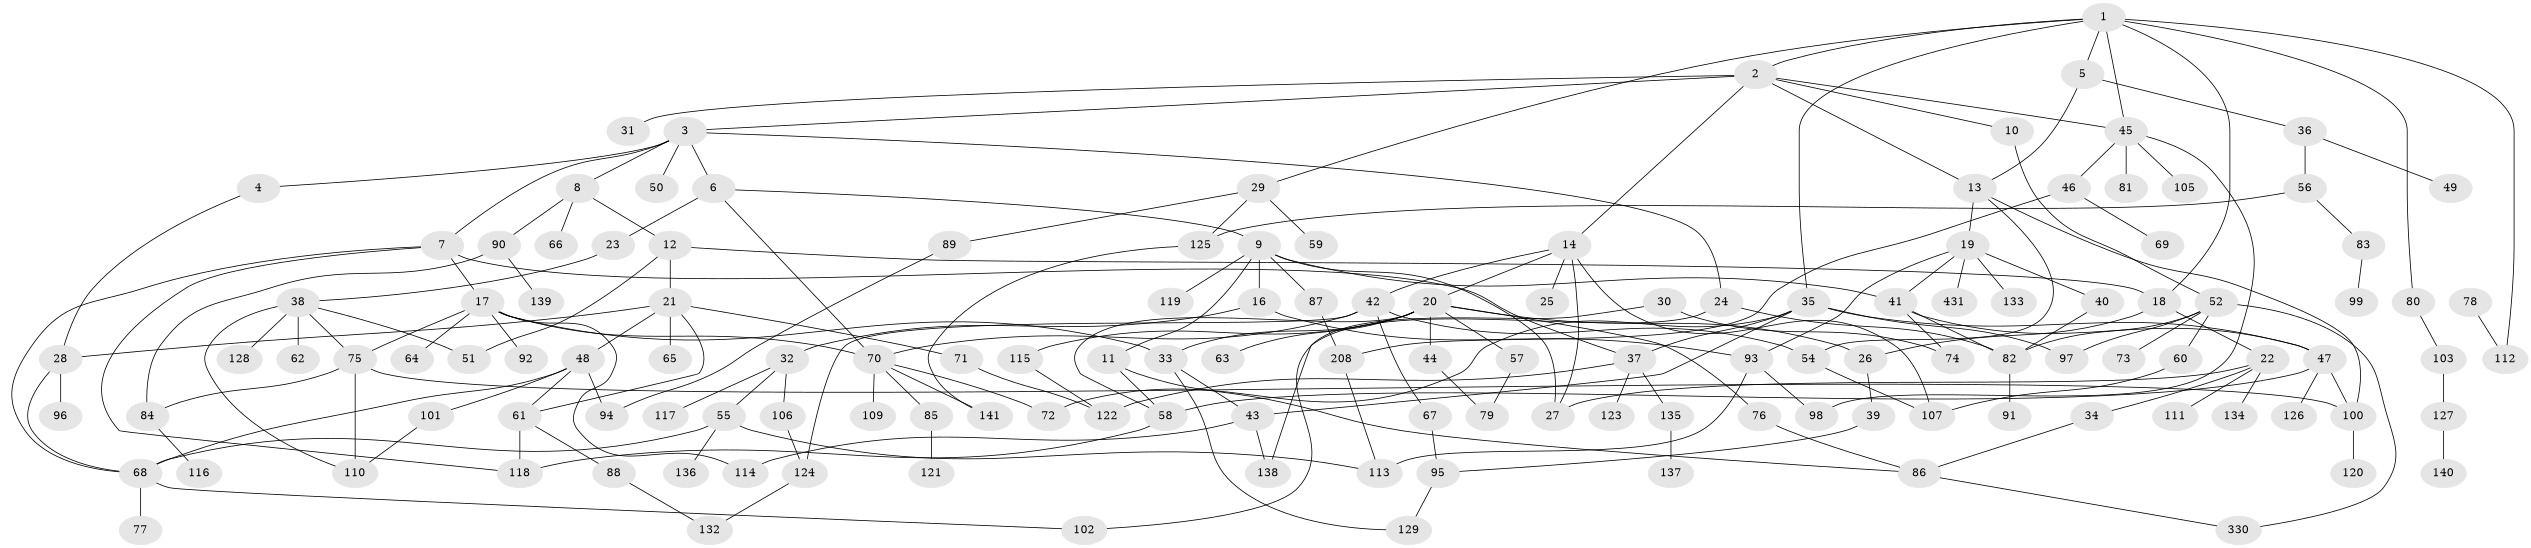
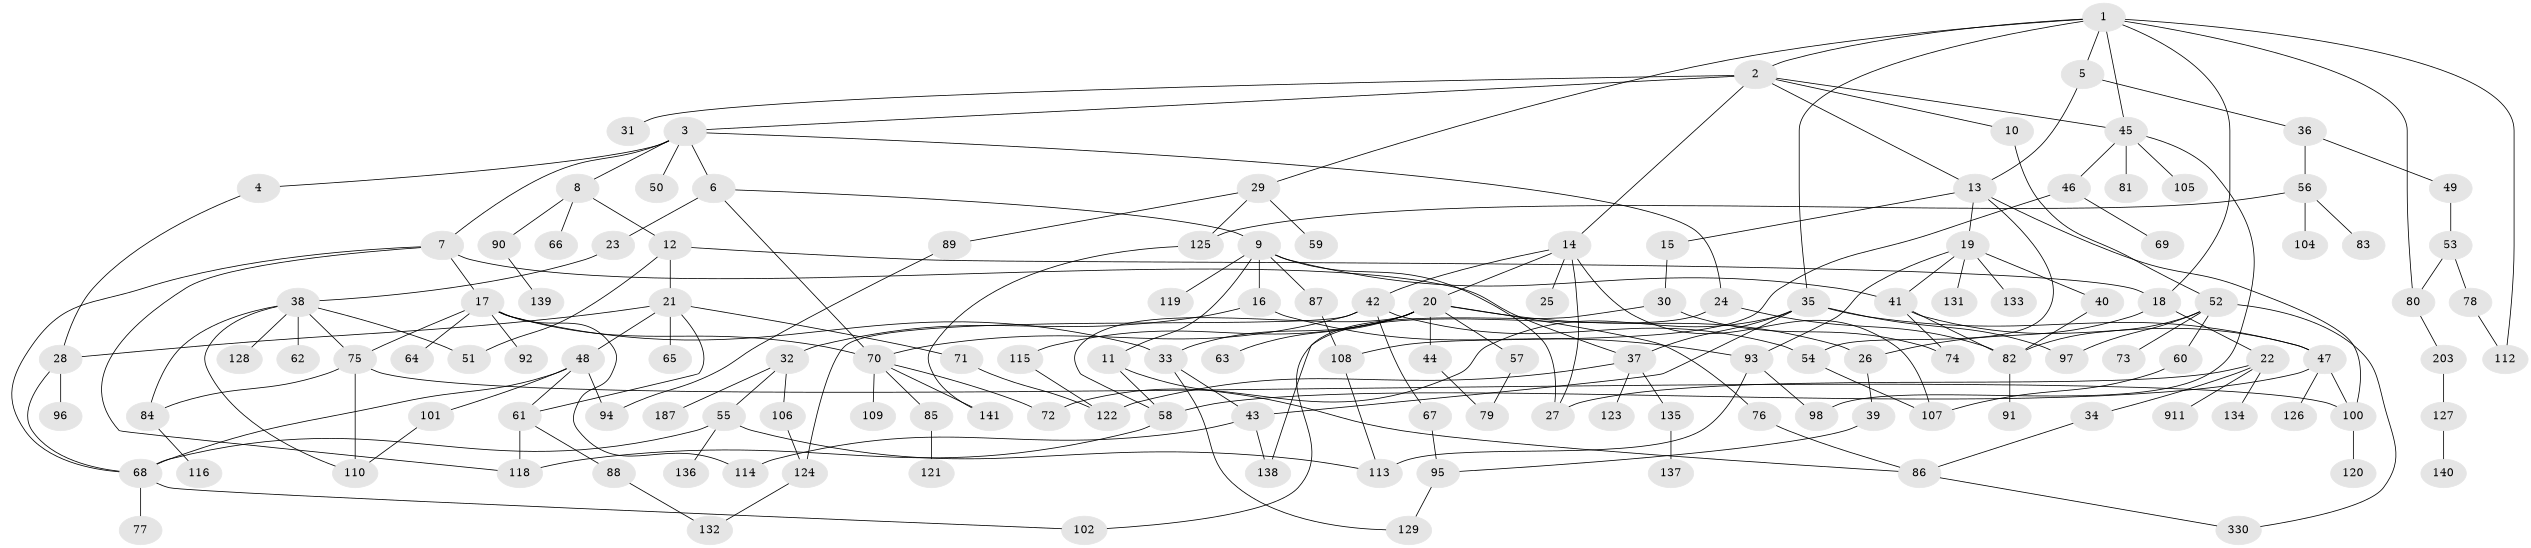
node "15": added
node "104": added
node "53": added
edge "90" -- "84": now "38" -- "84"
node "431": label "431" -> "131"
node "99": removed
node "208": label "208" -> "108"
node "103": label "103" -> "203"
node "117": label "117" -> "187"
node "111": label "111" -> "911"
